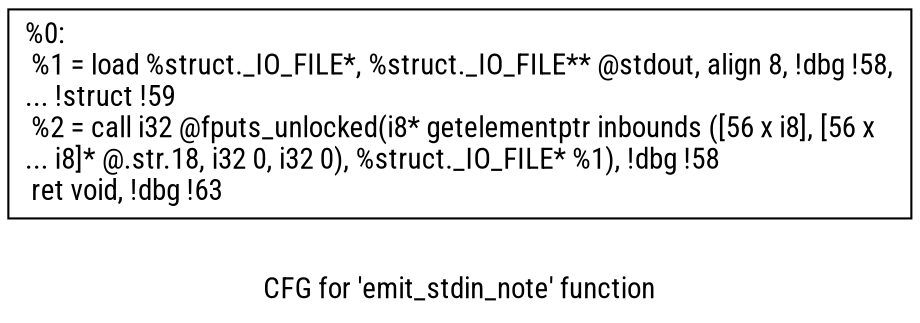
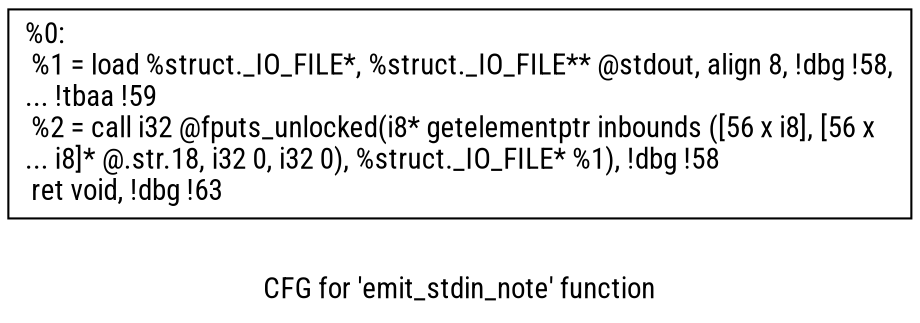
node "%0:": text "... !struct !59" -> "... !tbaa !59"
